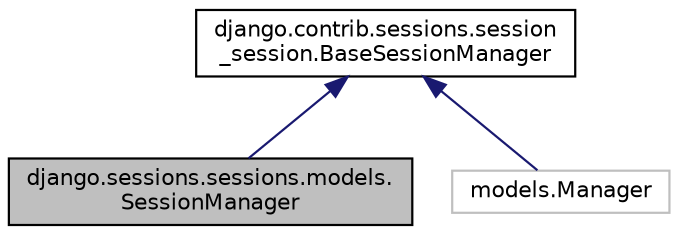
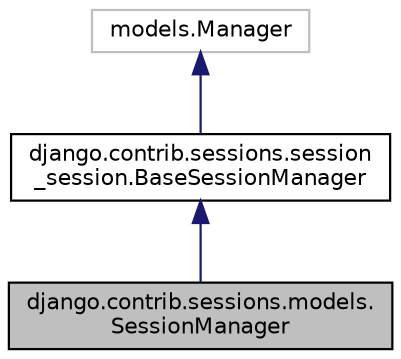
edge "models.Manager" -> "django.contrib.sessions.session _session.BaseSessionManager": reversed
node "django.sessions.sessions.models. SessionManager": label "django.sessions.sessions.models. SessionManager" -> "django.contrib.sessions.models. SessionManager"
